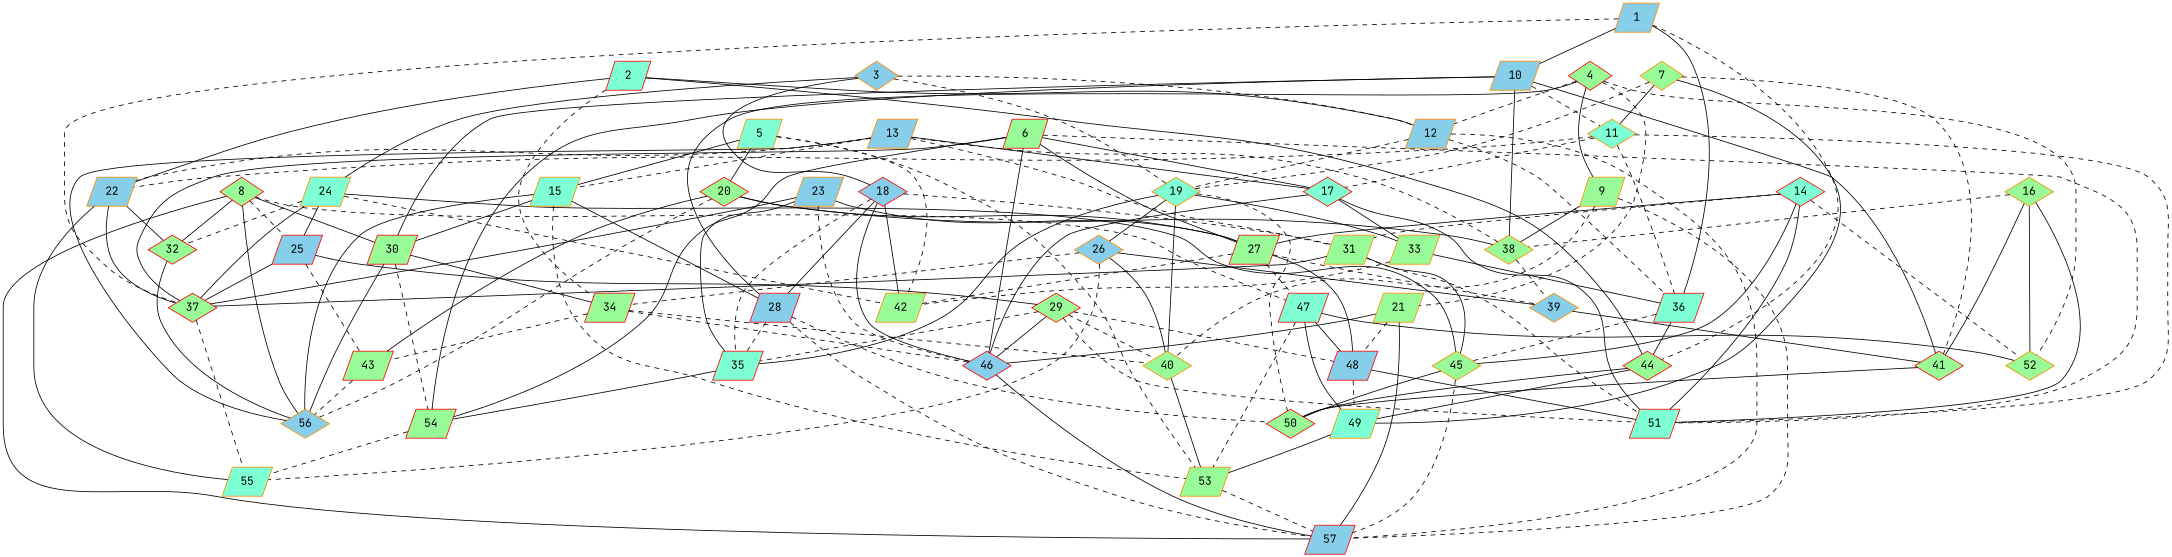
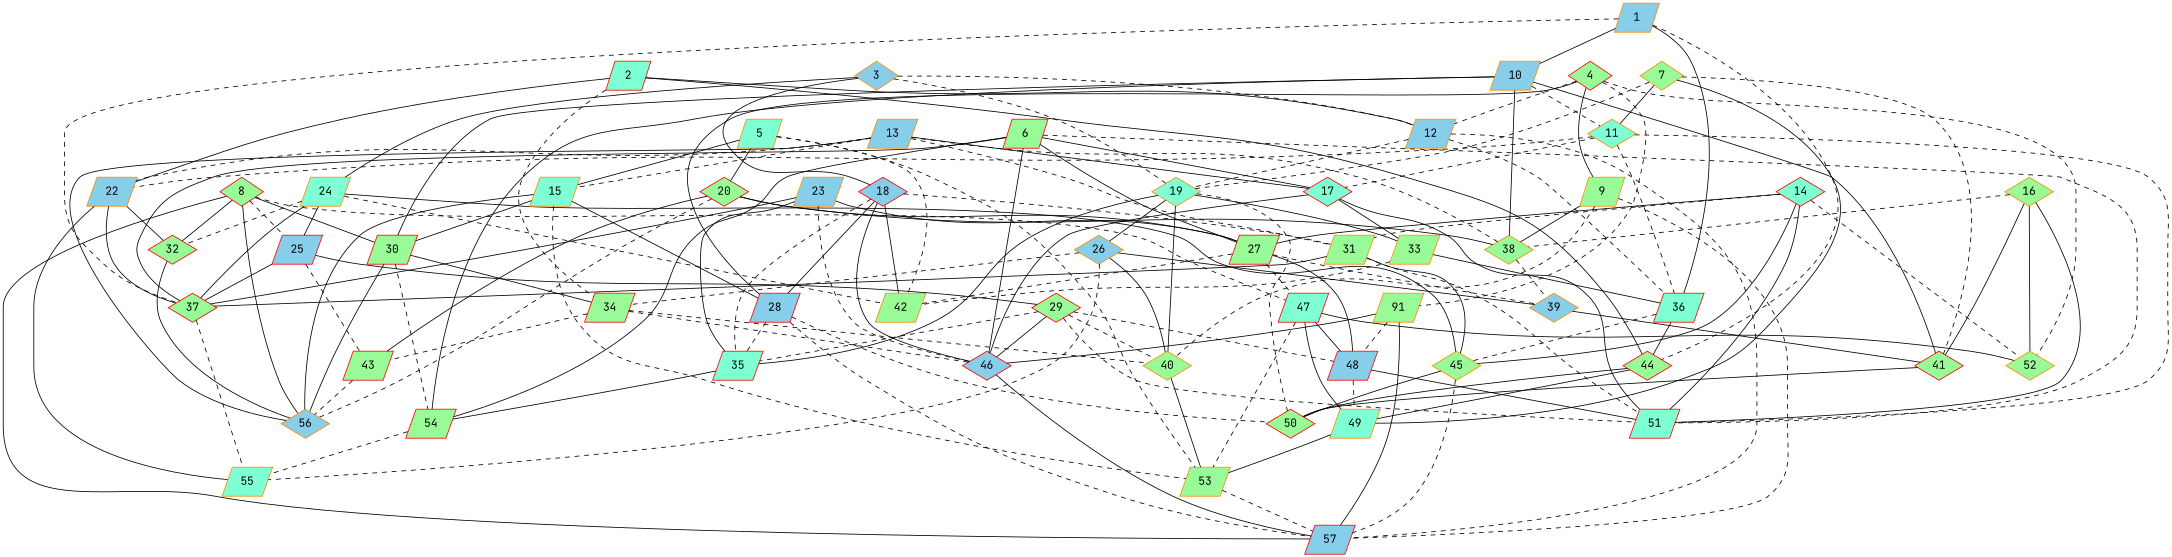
node "21": label "21" -> "91"
